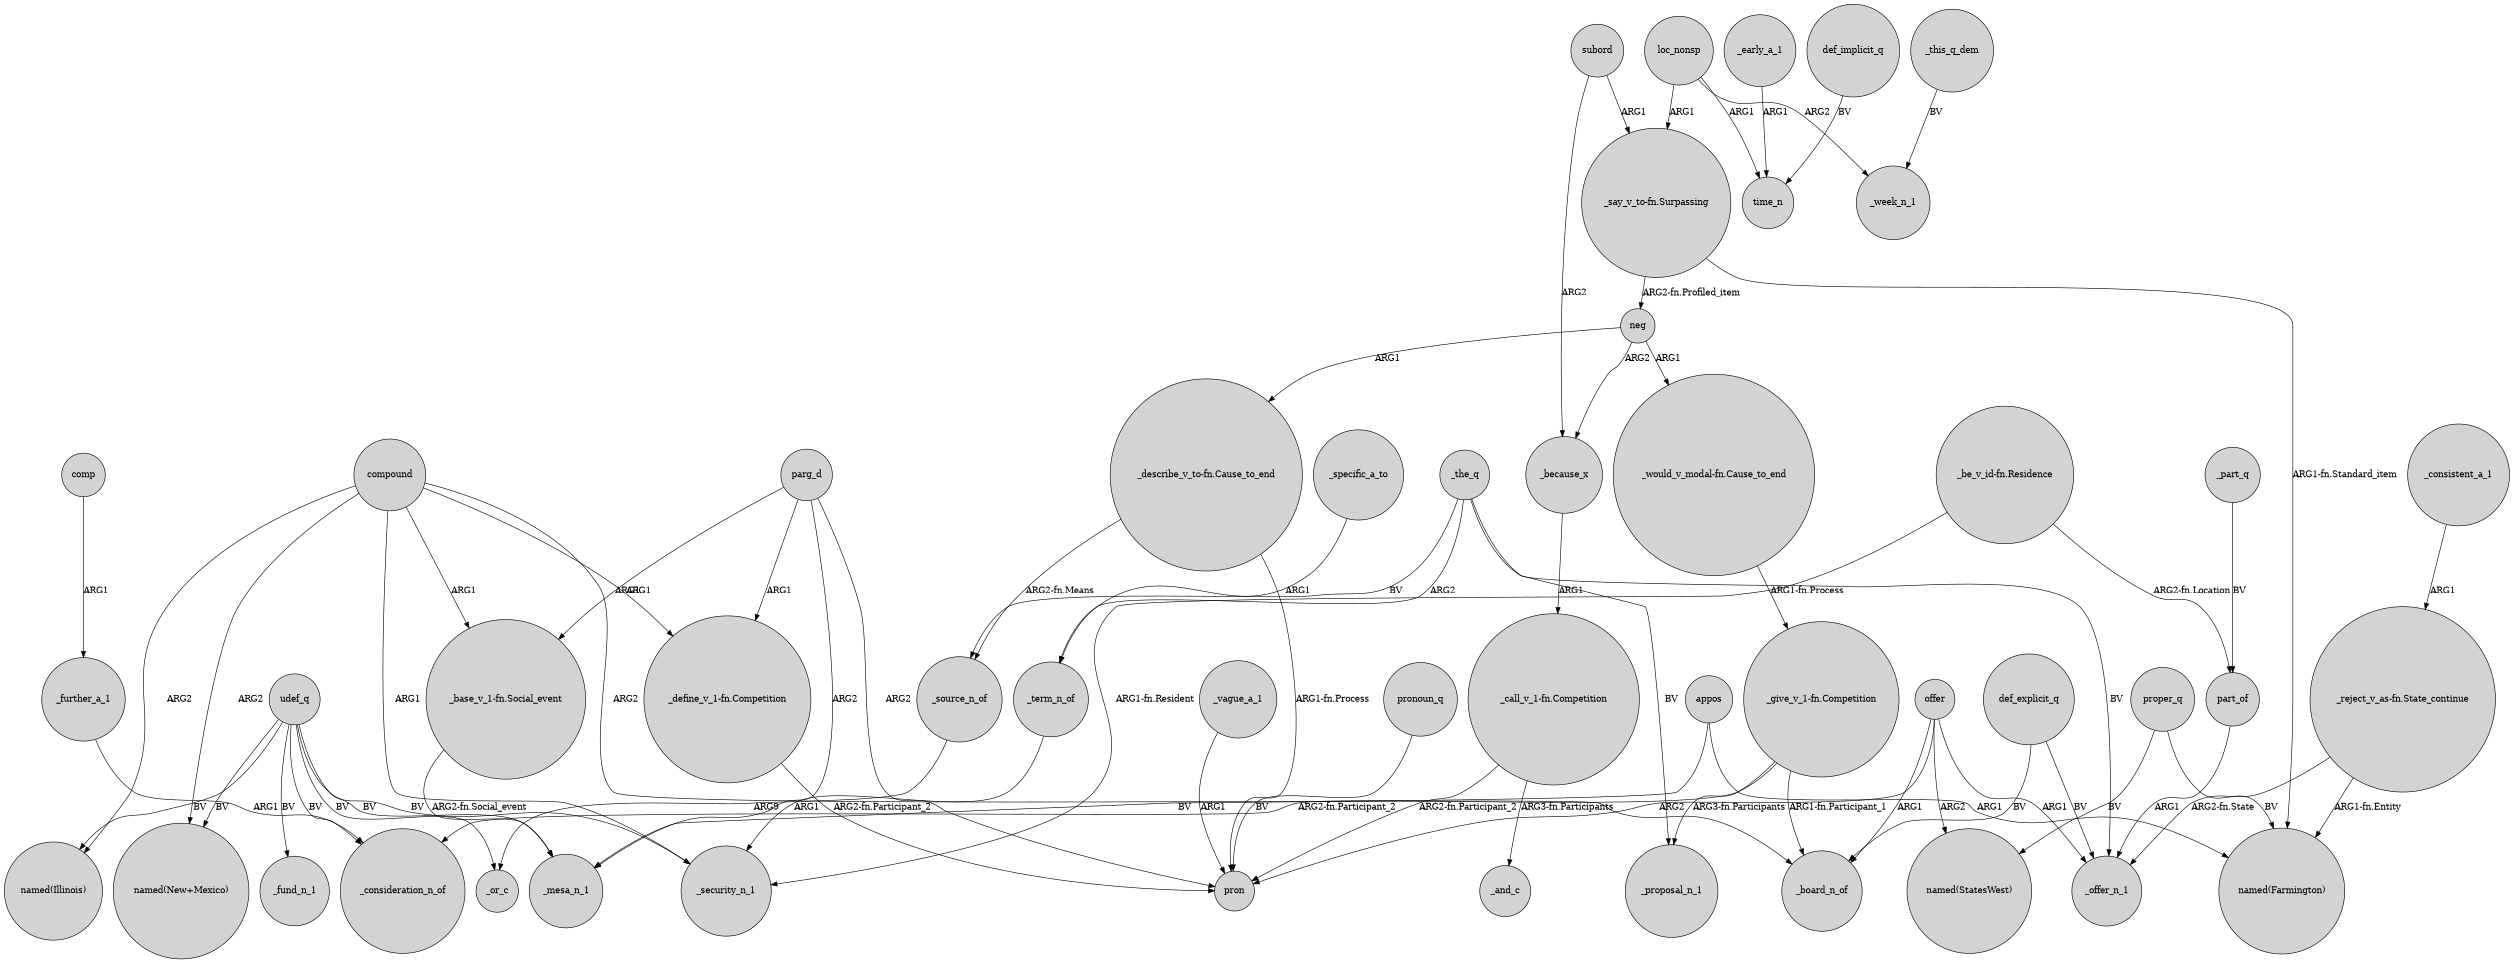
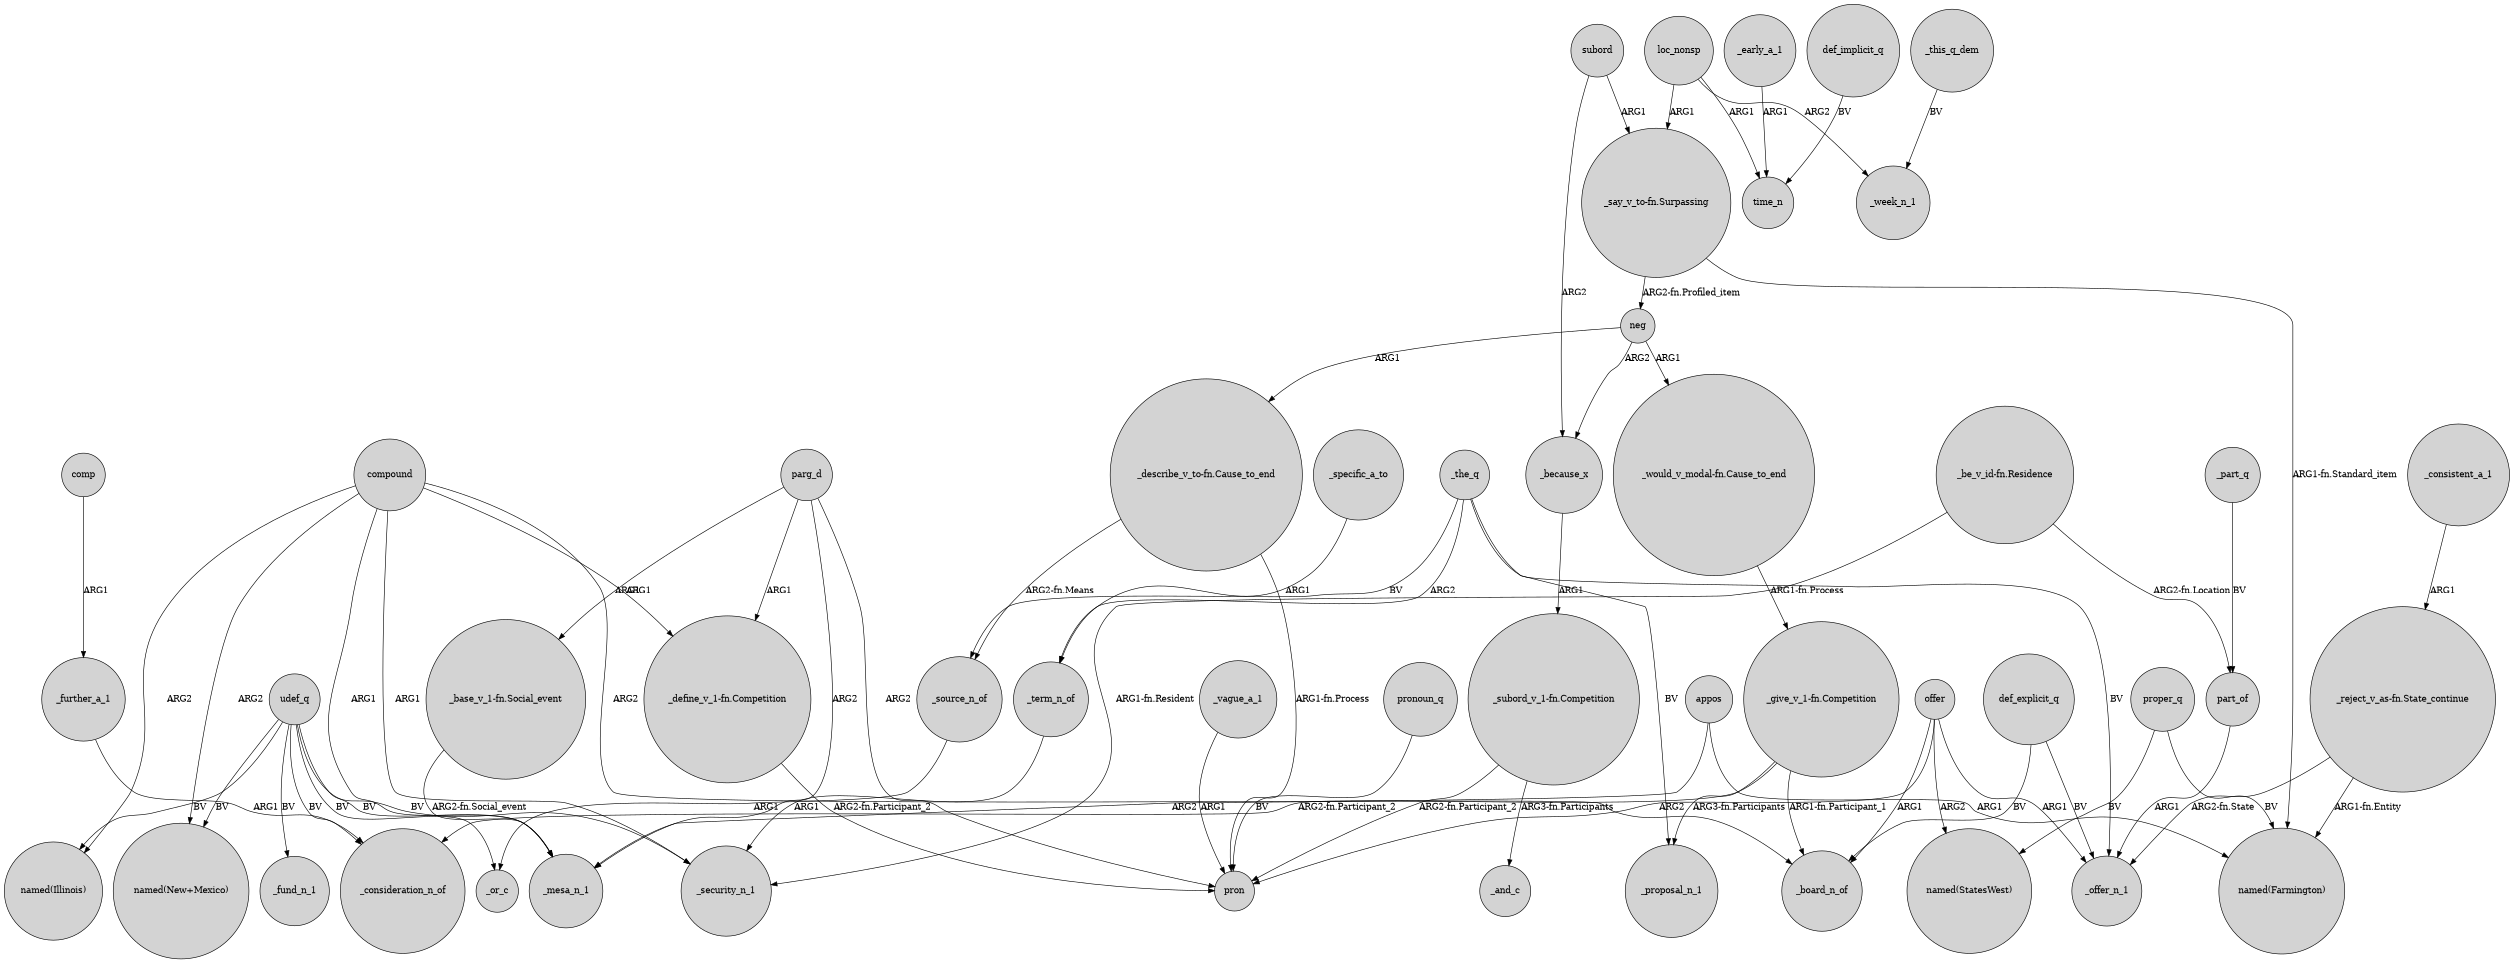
edge "compound" -> "_base_v_1-fn.Social_event": now "compound" -> "_mesa_n_1"
node "_call_v_1-fn.Competition": label "_call_v_1-fn.Competition" -> "_subord_v_1-fn.Competition"
edge "_source_n_of" -> "_or_c": label "ARG9" -> "ARG1"
edge "appos" -> "_mesa_n_1": label "BV" -> "ARG2"
